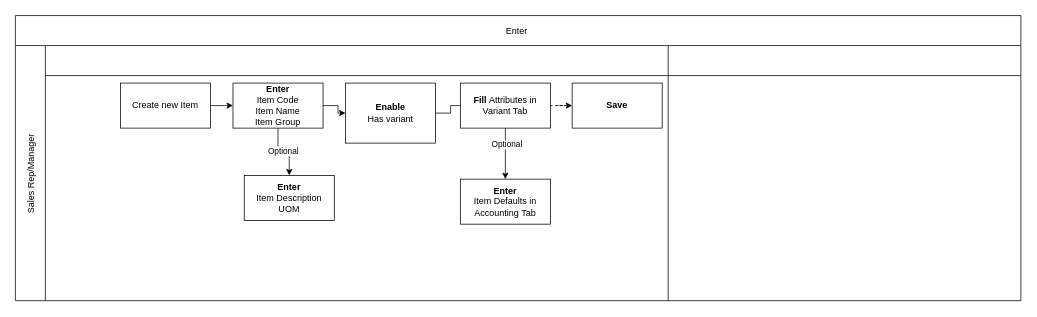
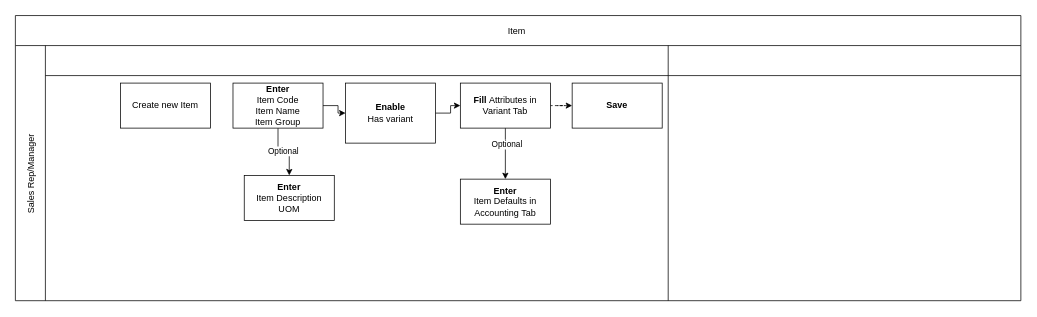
node "Enter": label "Enter" -> "Item"
edge "Create new Item" -> "Enter Item Code Item Name Item Group": removed
edge "Fill Attributes in Variant Tab" -- "Enable Has variant": arrowhead none -> classic
